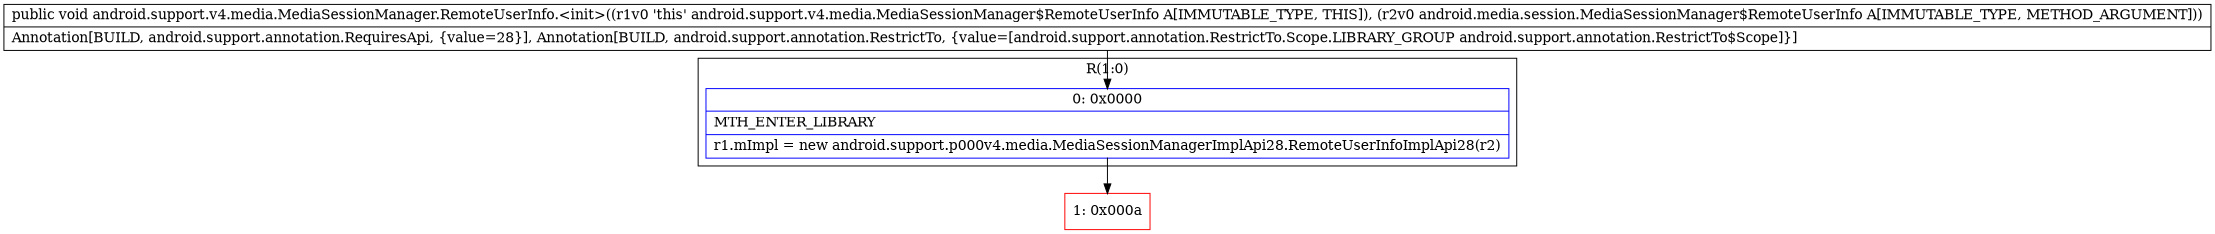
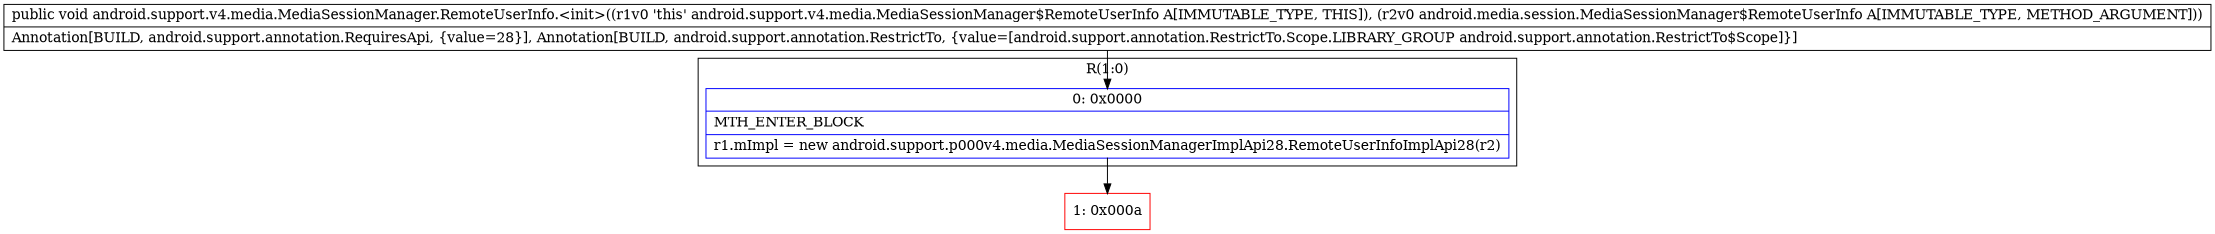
node "0: 0x0000": text "MTH_ENTER_LIBRARY" -> "MTH_ENTER_BLOCK"
